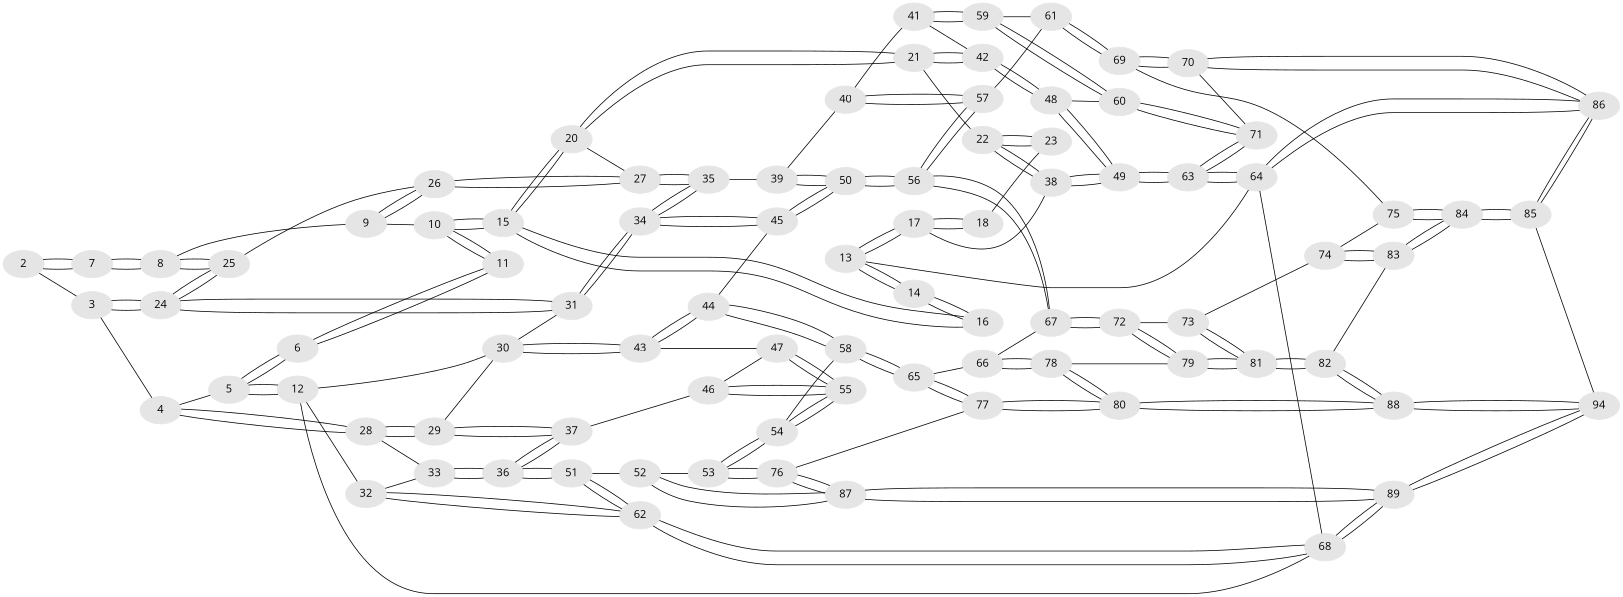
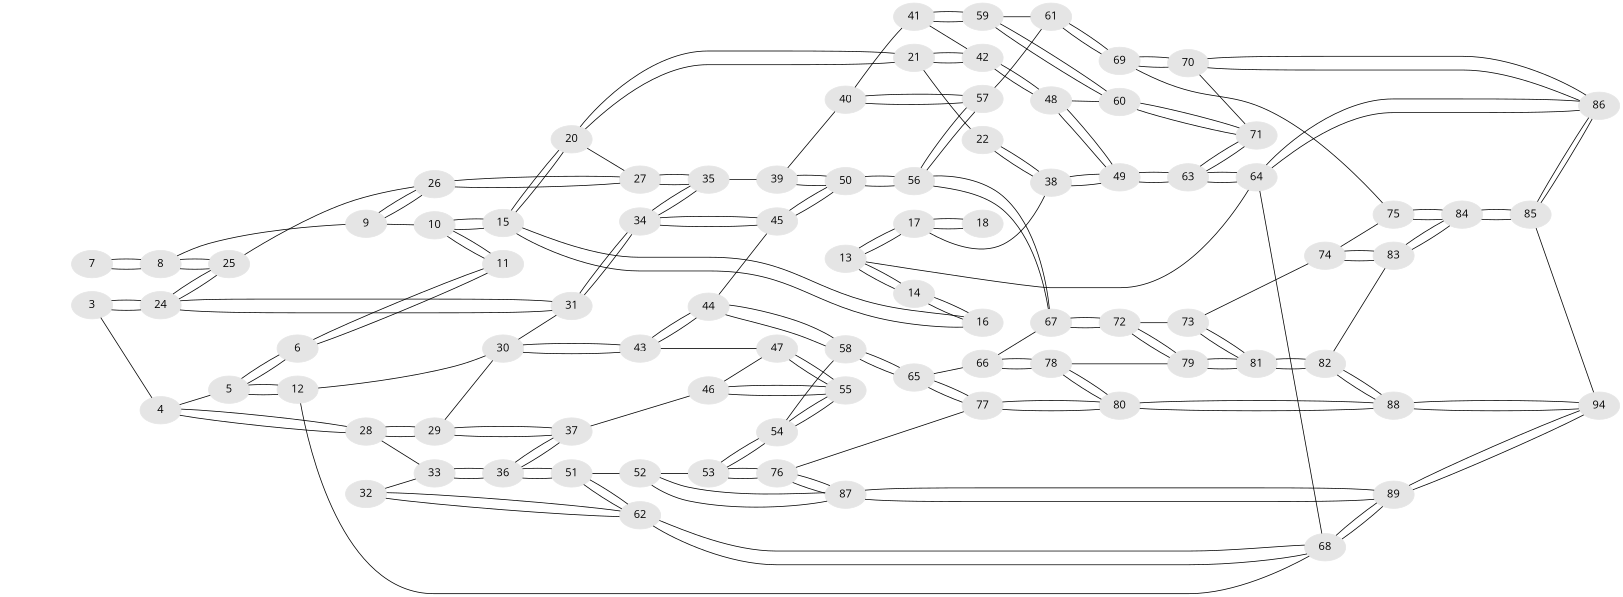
node "23": removed
node "2": removed
edge "12" -- "32": removed
